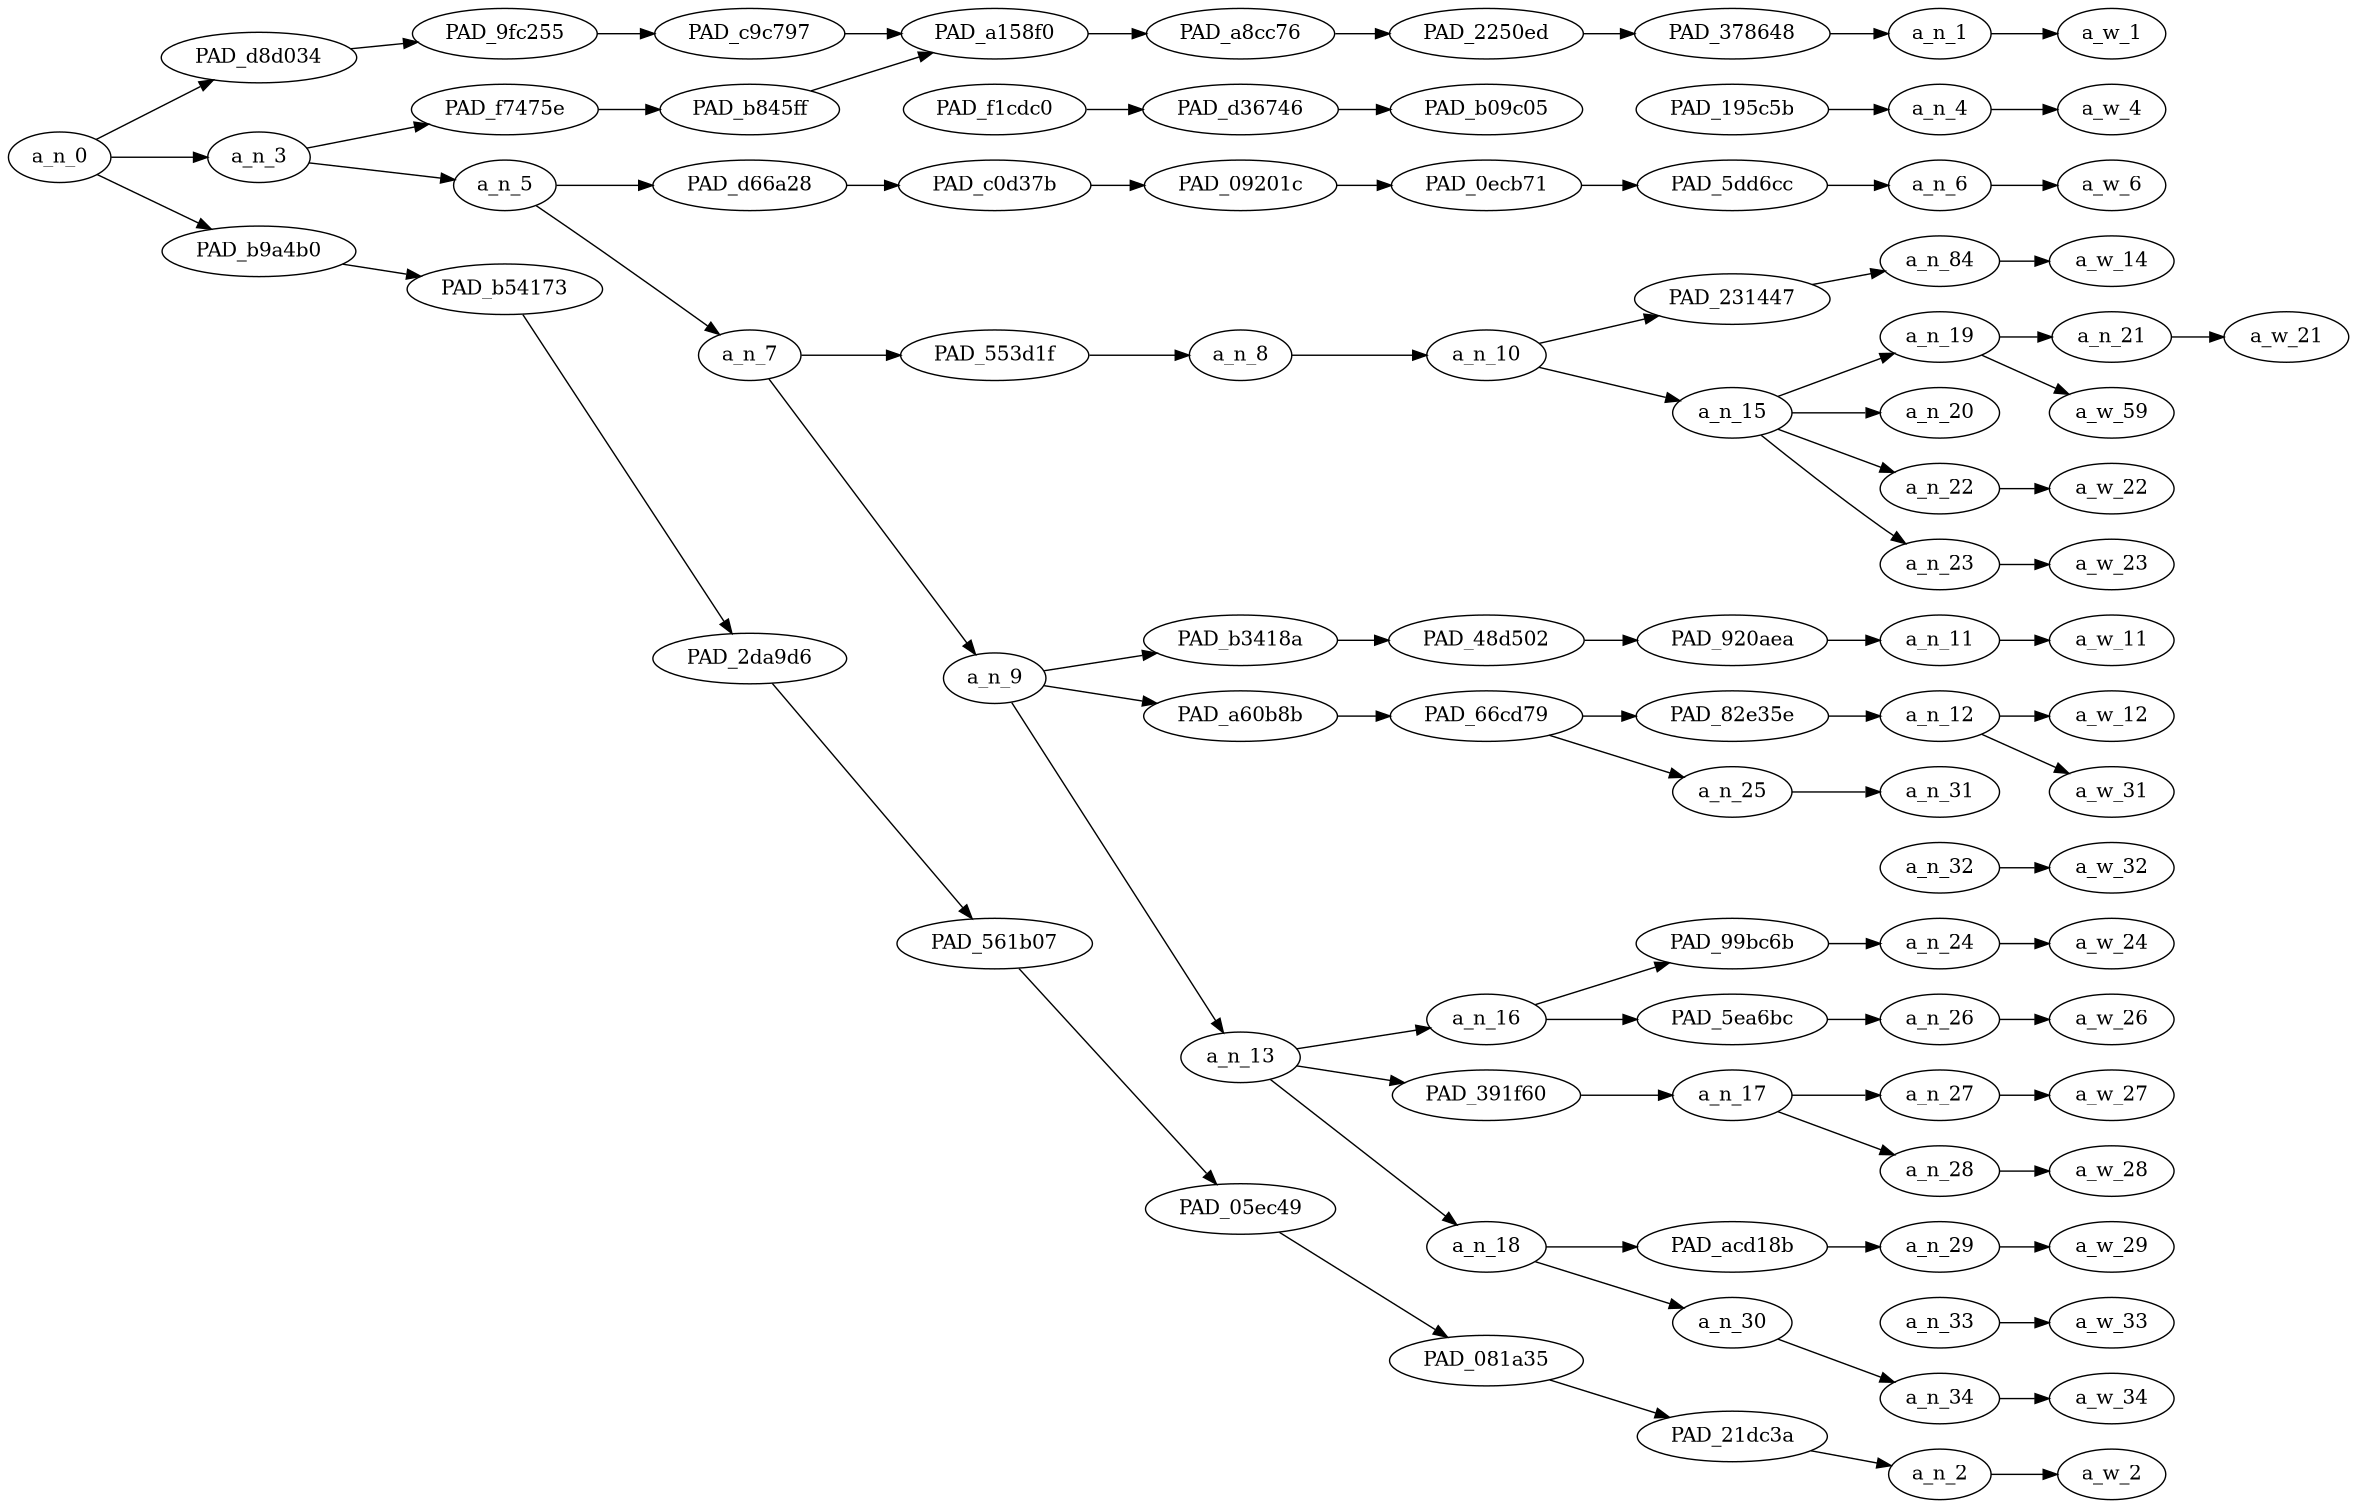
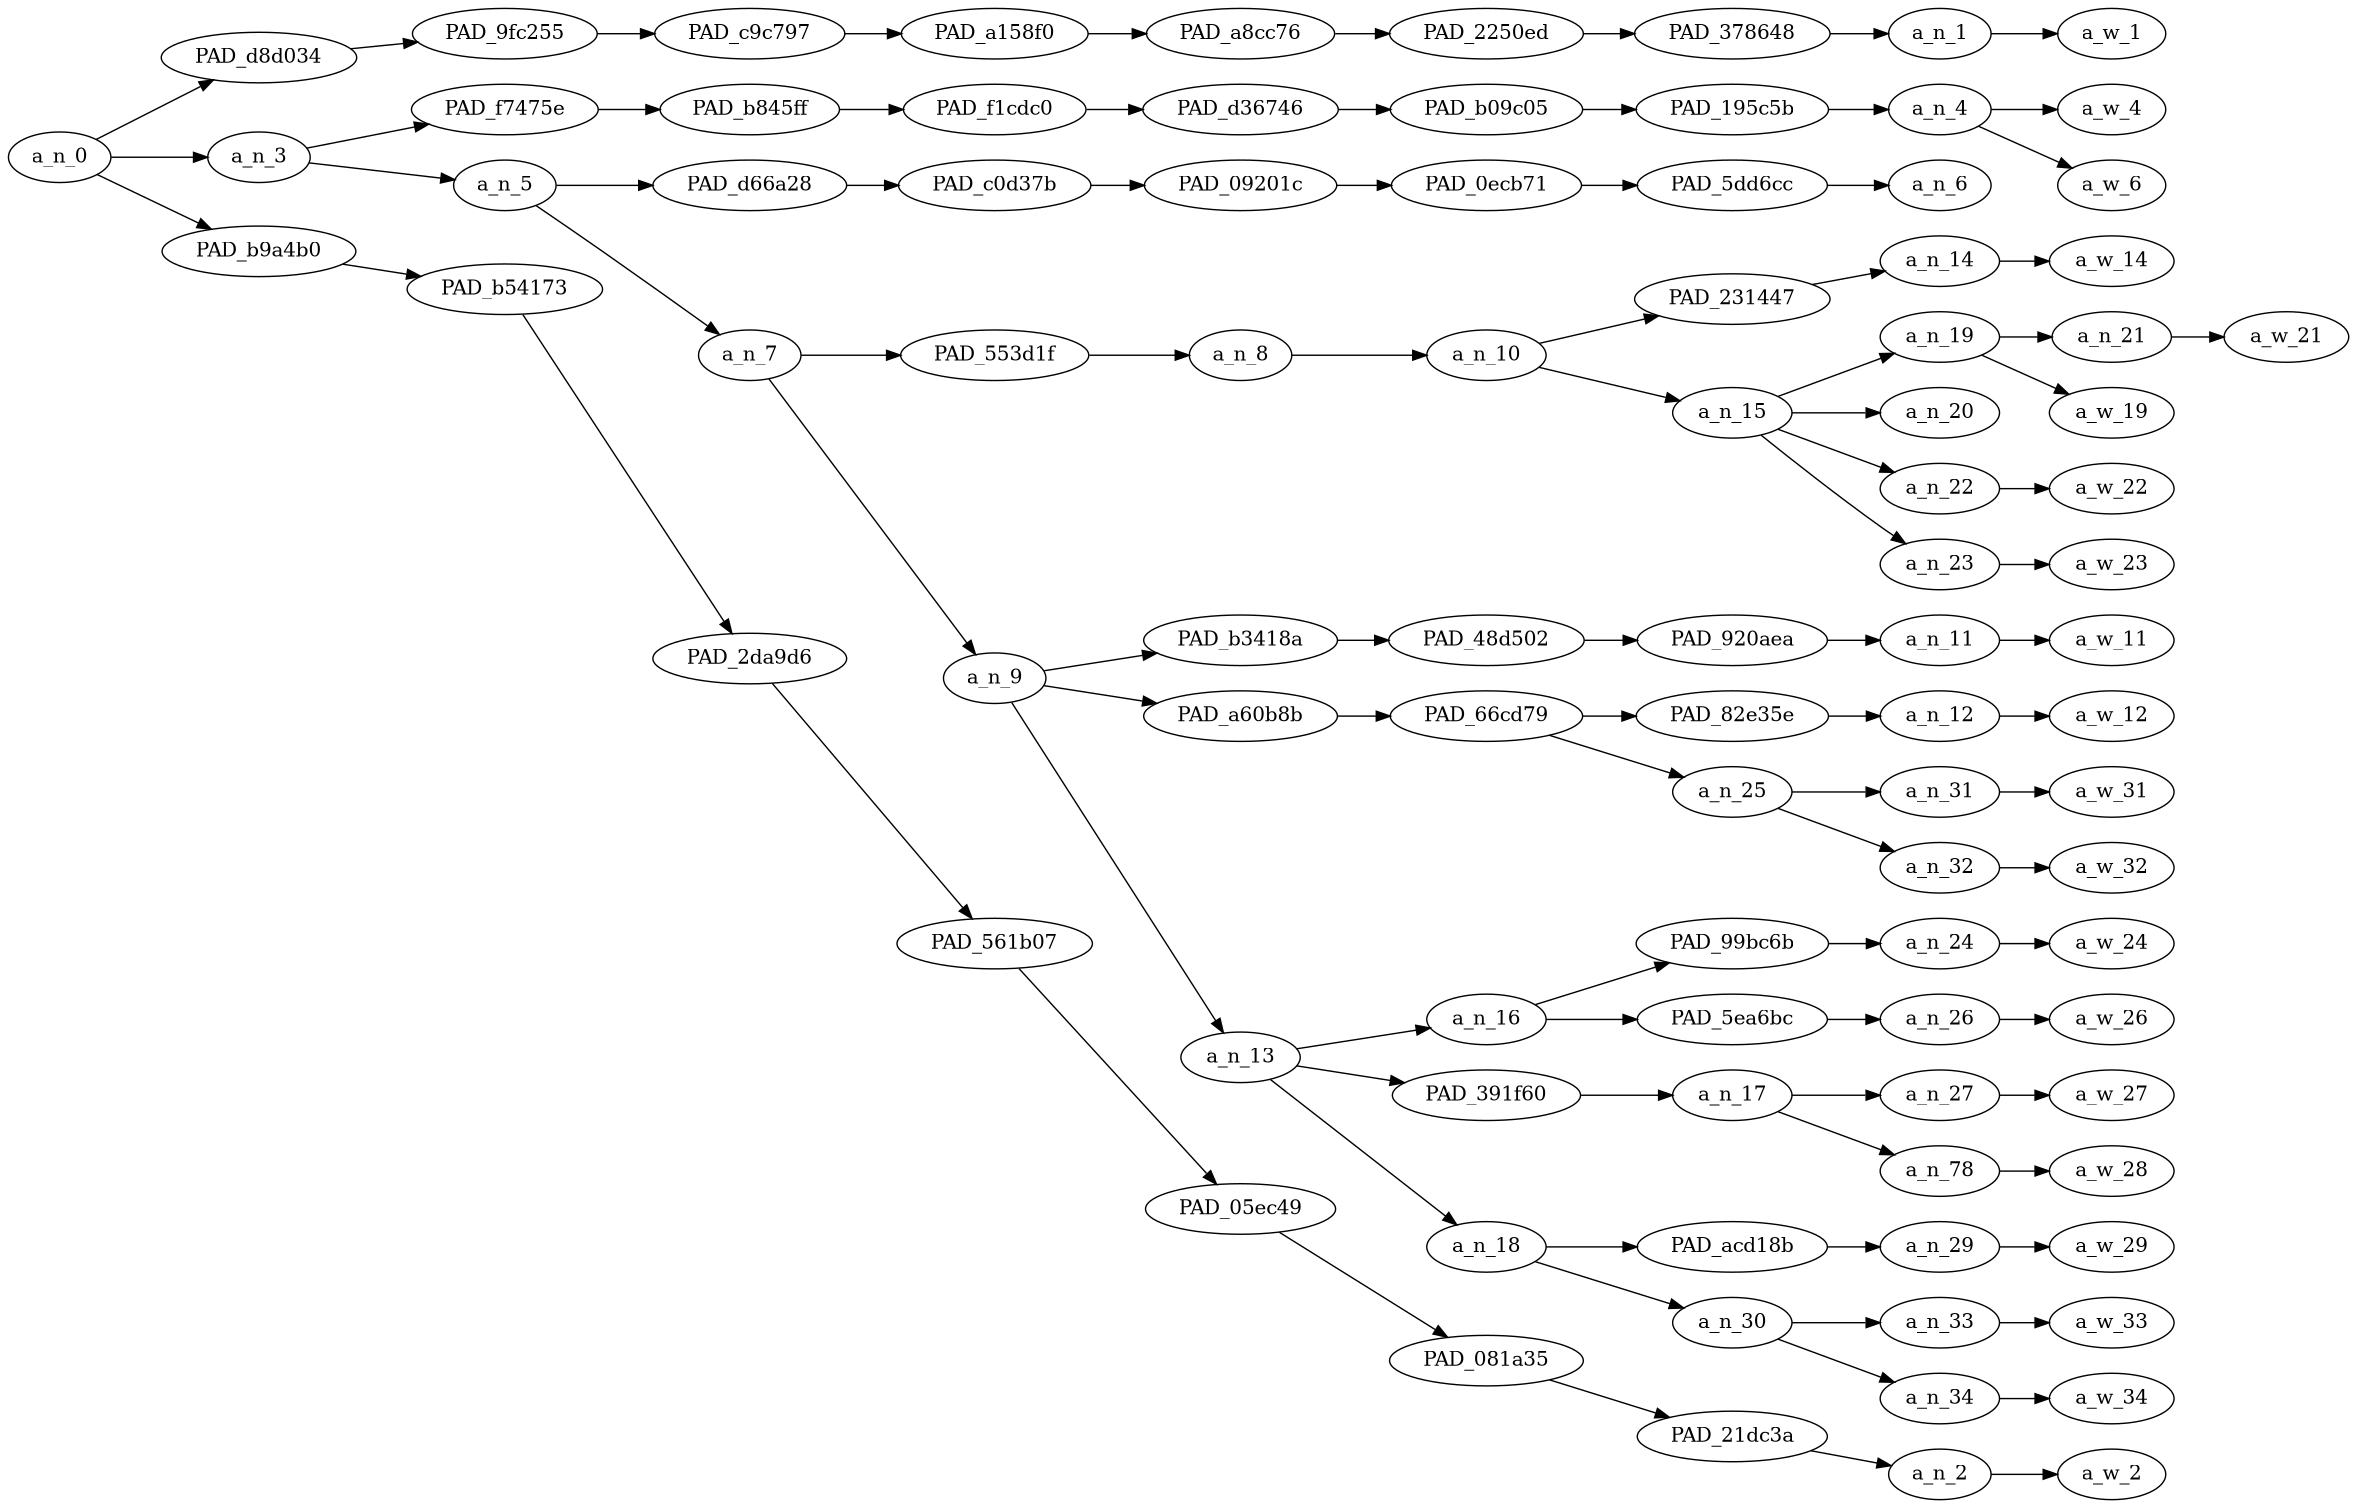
edge "PAD_b845ff" -> "PAD_a158f0": now "PAD_b845ff" -> "PAD_f1cdc0"
edge "PAD_b09c05" -> "PAD_195c5b": added
edge "a_n_6" -> "a_w_6": now "a_n_4" -> "a_w_6"
node "a_n_84": label "a_n_84" -> "a_n_14"
node "a_w_59": label "a_w_59" -> "a_w_19"
edge "a_n_12" -> "a_w_31": now "a_n_31" -> "a_w_31"
edge "a_n_25" -> "a_n_32": added
node "a_n_28": label "a_n_28" -> "a_n_78"
edge "a_n_30" -> "a_n_33": added
